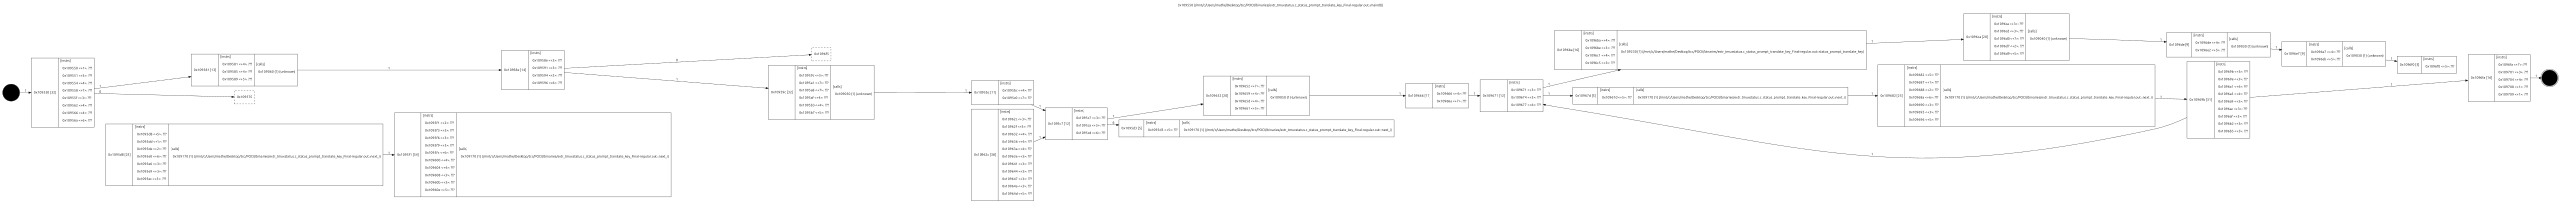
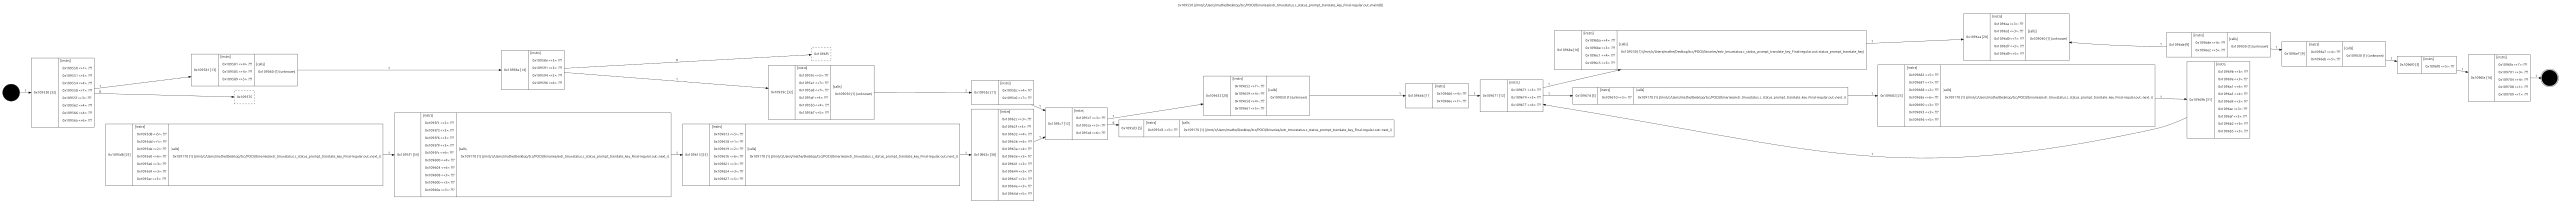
edge "0x1096ca [20]" -> "0x1096de [9]": reversed
edge "0x10969b [31]" -> "0x1096fa [16]": now "0x1096f0 [5]" -> "0x1096fa [16]"
node "0x109613 [25]": added
